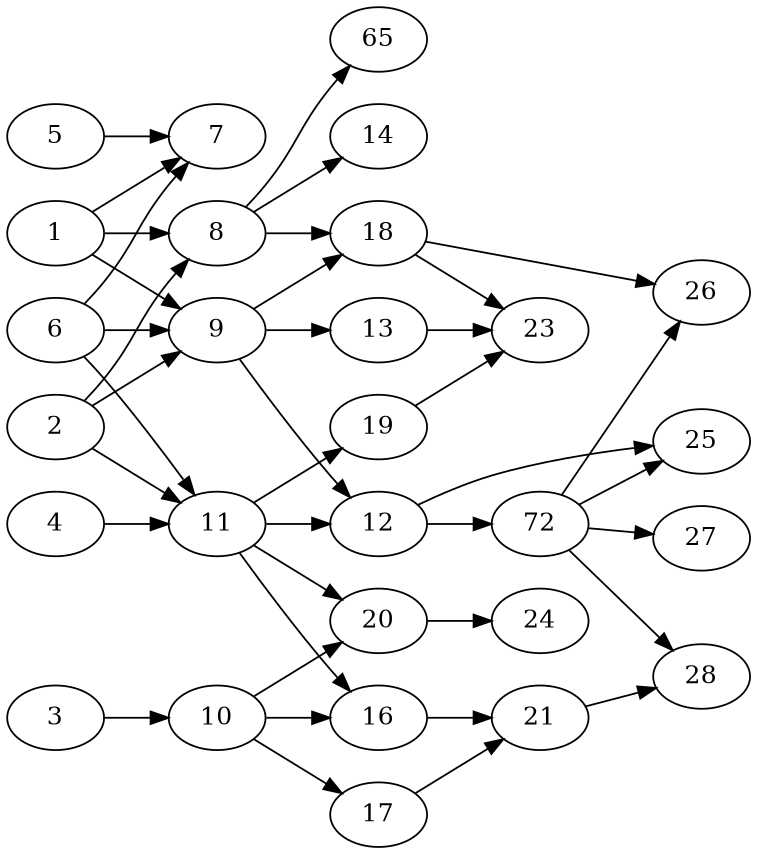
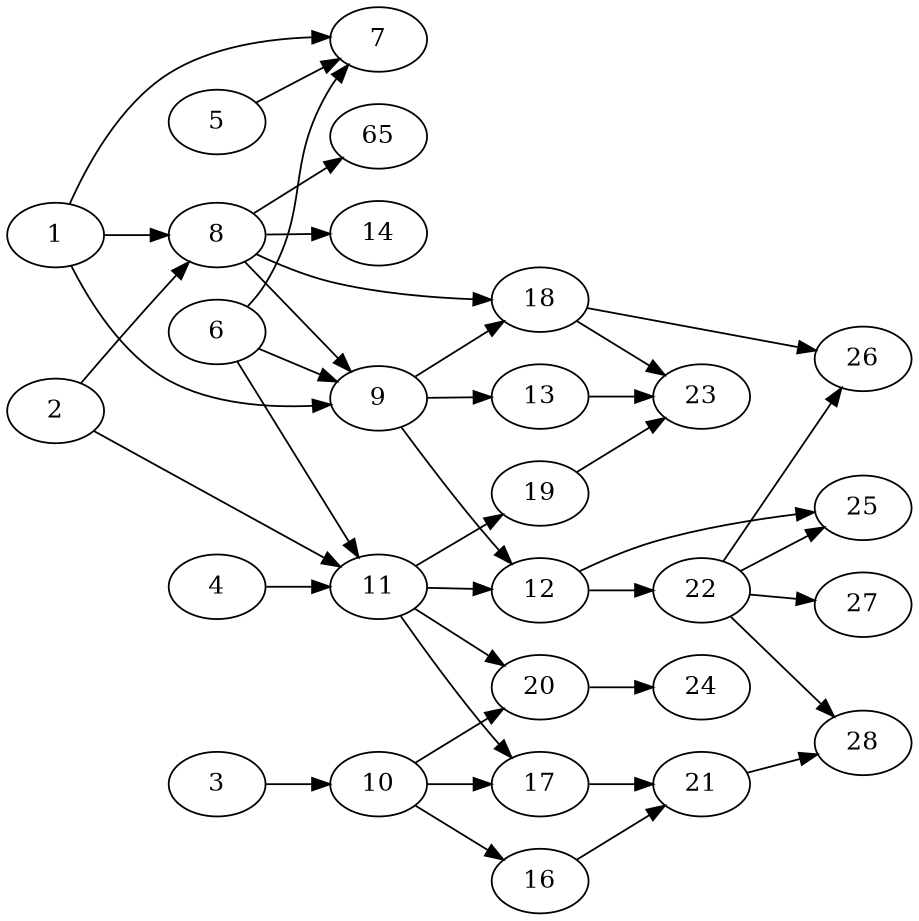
edge "2" -> "9": now "8" -> "9"
node "72": label "72" -> "22"
edge "11" -> "16": now "11" -> "17"
